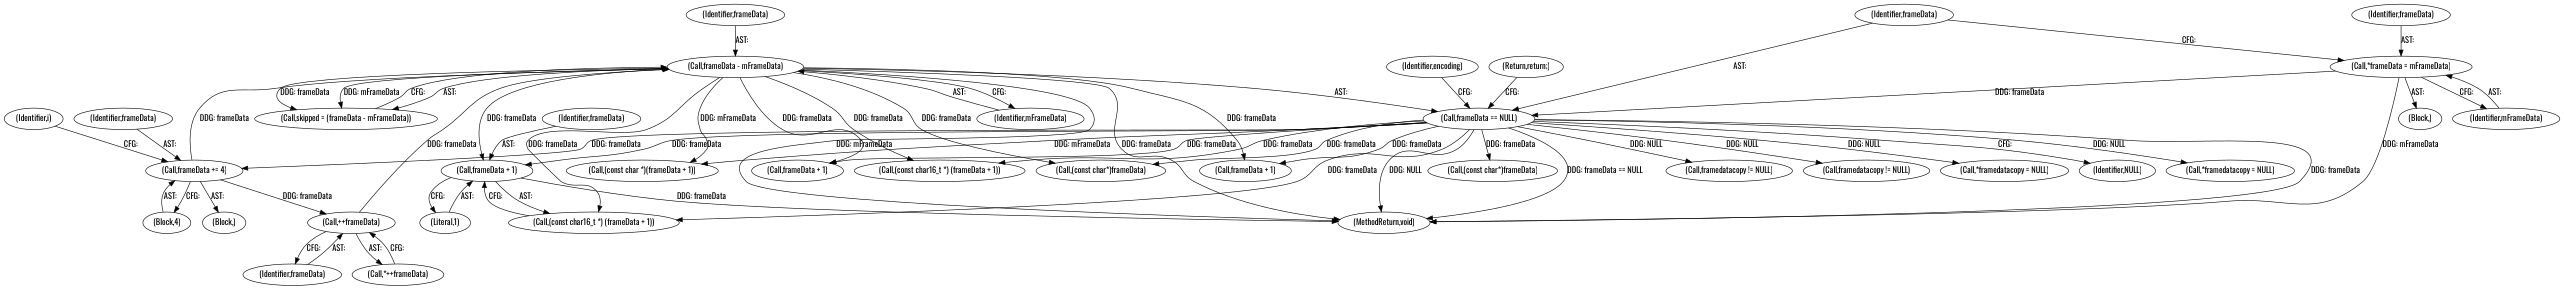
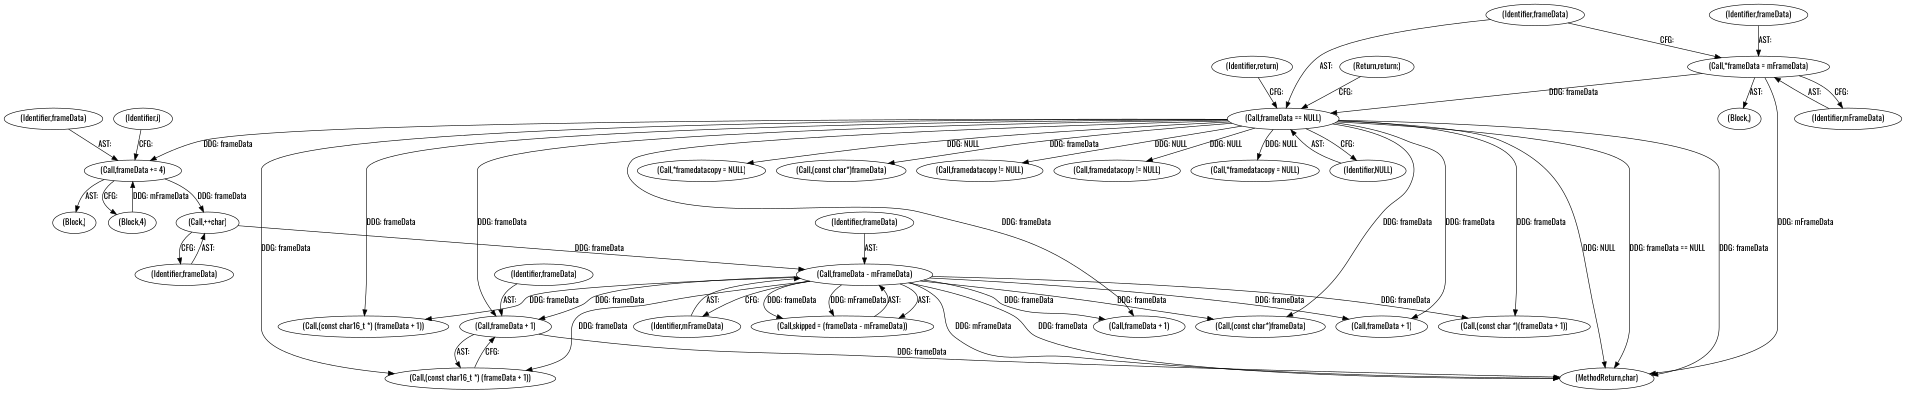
node "(Identifier,encoding)": label "(Identifier,encoding)" -> "(Identifier,return)"
edge "(Call,frameData - mFrameData)" -> "(Call,frameData == NULL)": now "(Identifier,NULL)" -> "(Call,frameData == NULL)"
edge "(Call,frameData += 4)" -> "(Call,frameData - mFrameData)": removed, label "DDG: frameData"
edge "(Call,skipped = (frameData - mFrameData))" -> "(Call,frameData - mFrameData)": label "CFG: " -> "AST: "
edge "(Call,frameData - mFrameData)" -> "(Call,(const char *)(frameData + 1))": label "DDG: mFrameData" -> "DDG: frameData"
edge "(Call,frameData == NULL)" -> "(Call,(const char *)(frameData + 1))": label "DDG: mFrameData" -> "DDG: frameData"
edge "(Block,4)" -> "(Call,frameData += 4)": label "AST: " -> "DDG: mFrameData"
node "(Call,++frameData)": label "(Call,++frameData)" -> "(Call,++char)"
node "(Literal,1)": removed
node "(MethodReturn,void)": label "(MethodReturn,void)" -> "(MethodReturn,char)"
node "(Call,*++frameData)": removed
